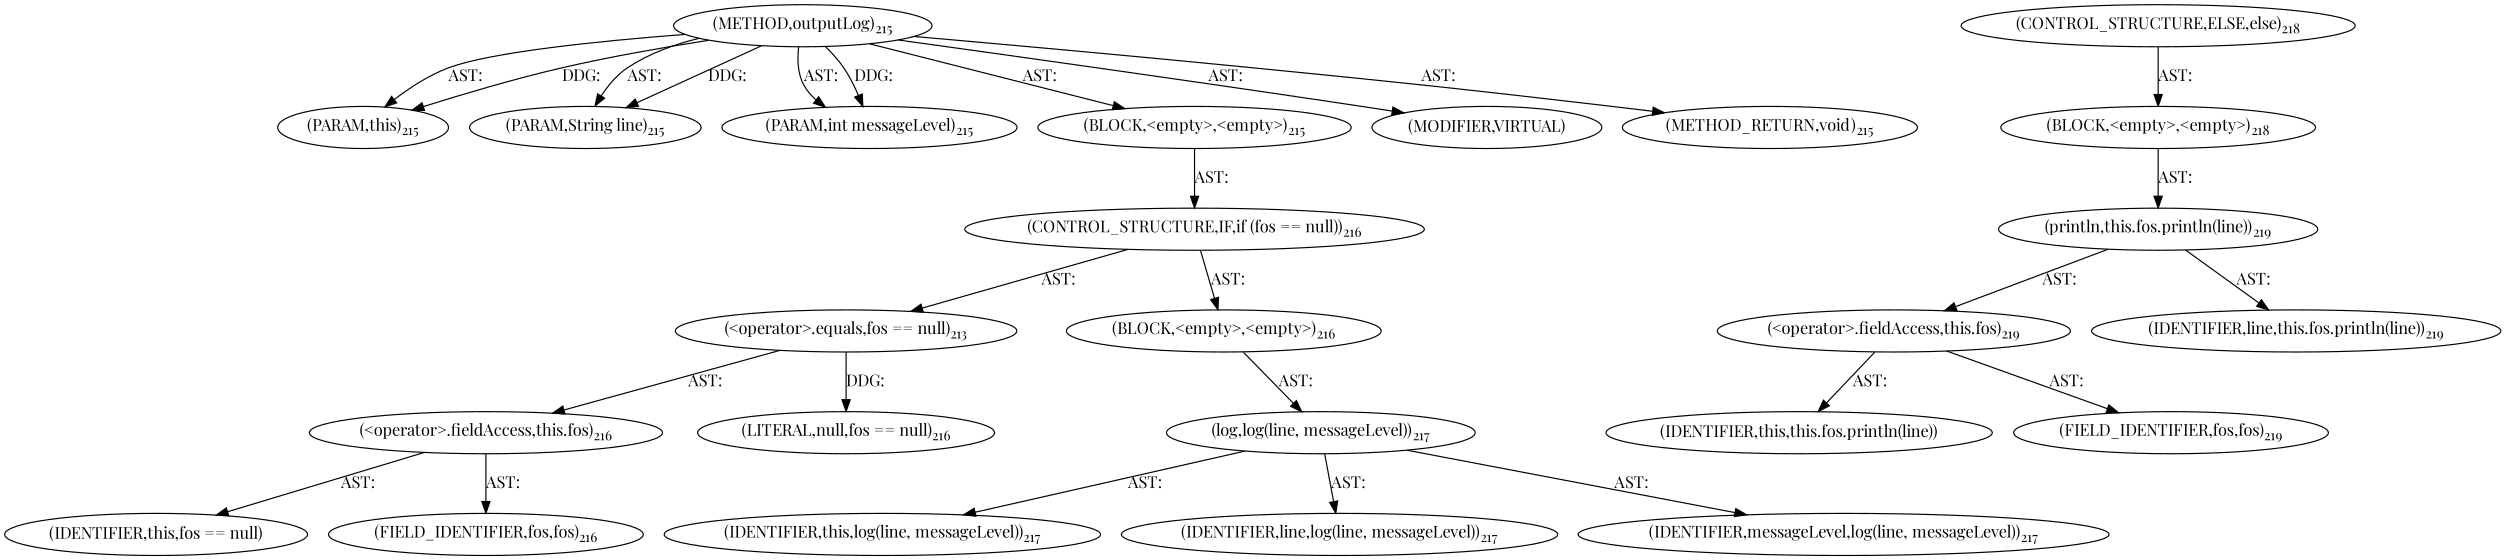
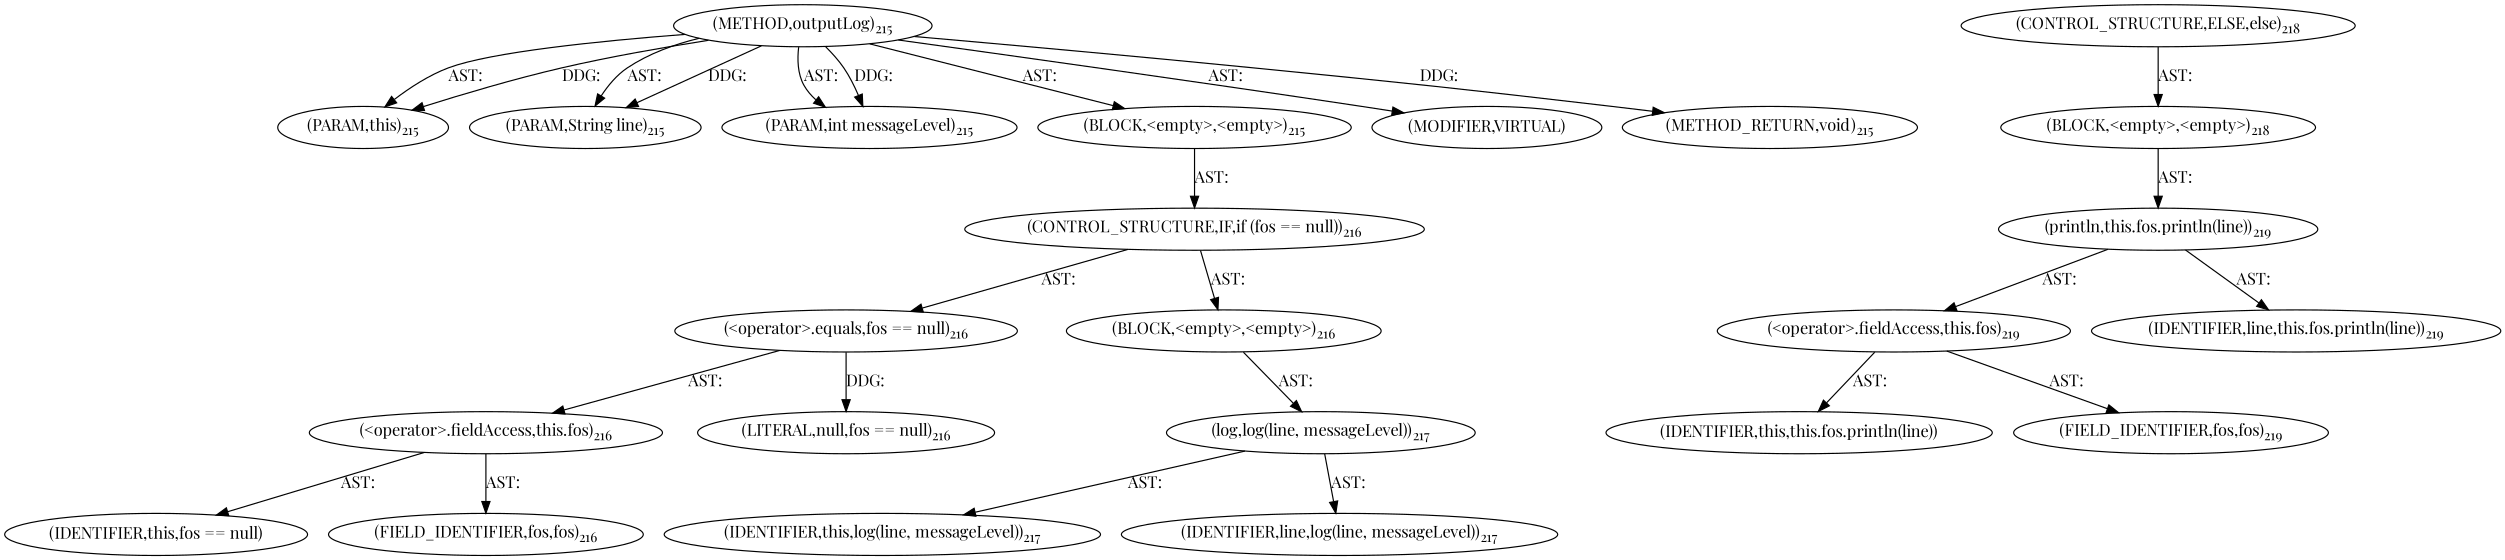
edge "(METHOD,outputLog)" -> "(METHOD_RETURN,void)": label "AST: " -> "DDG: "
node "(<operator>.equals,fos == null)": text "213" -> "216"
node "(IDENTIFIER,messageLevel,log(line, messageLevel))": removed
